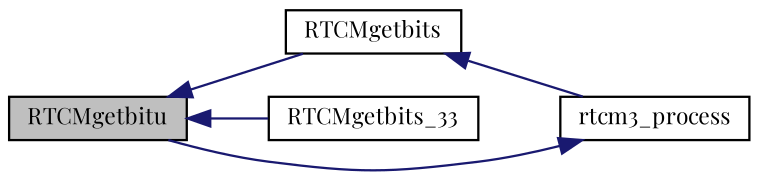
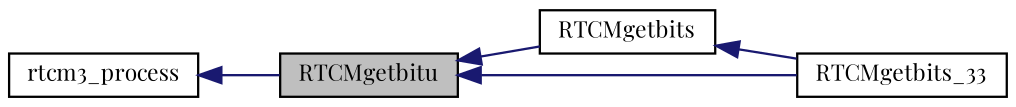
edge "rtcm3_process" -> "RTCMgetbits": now "RTCMgetbits_33" -> "RTCMgetbits"
